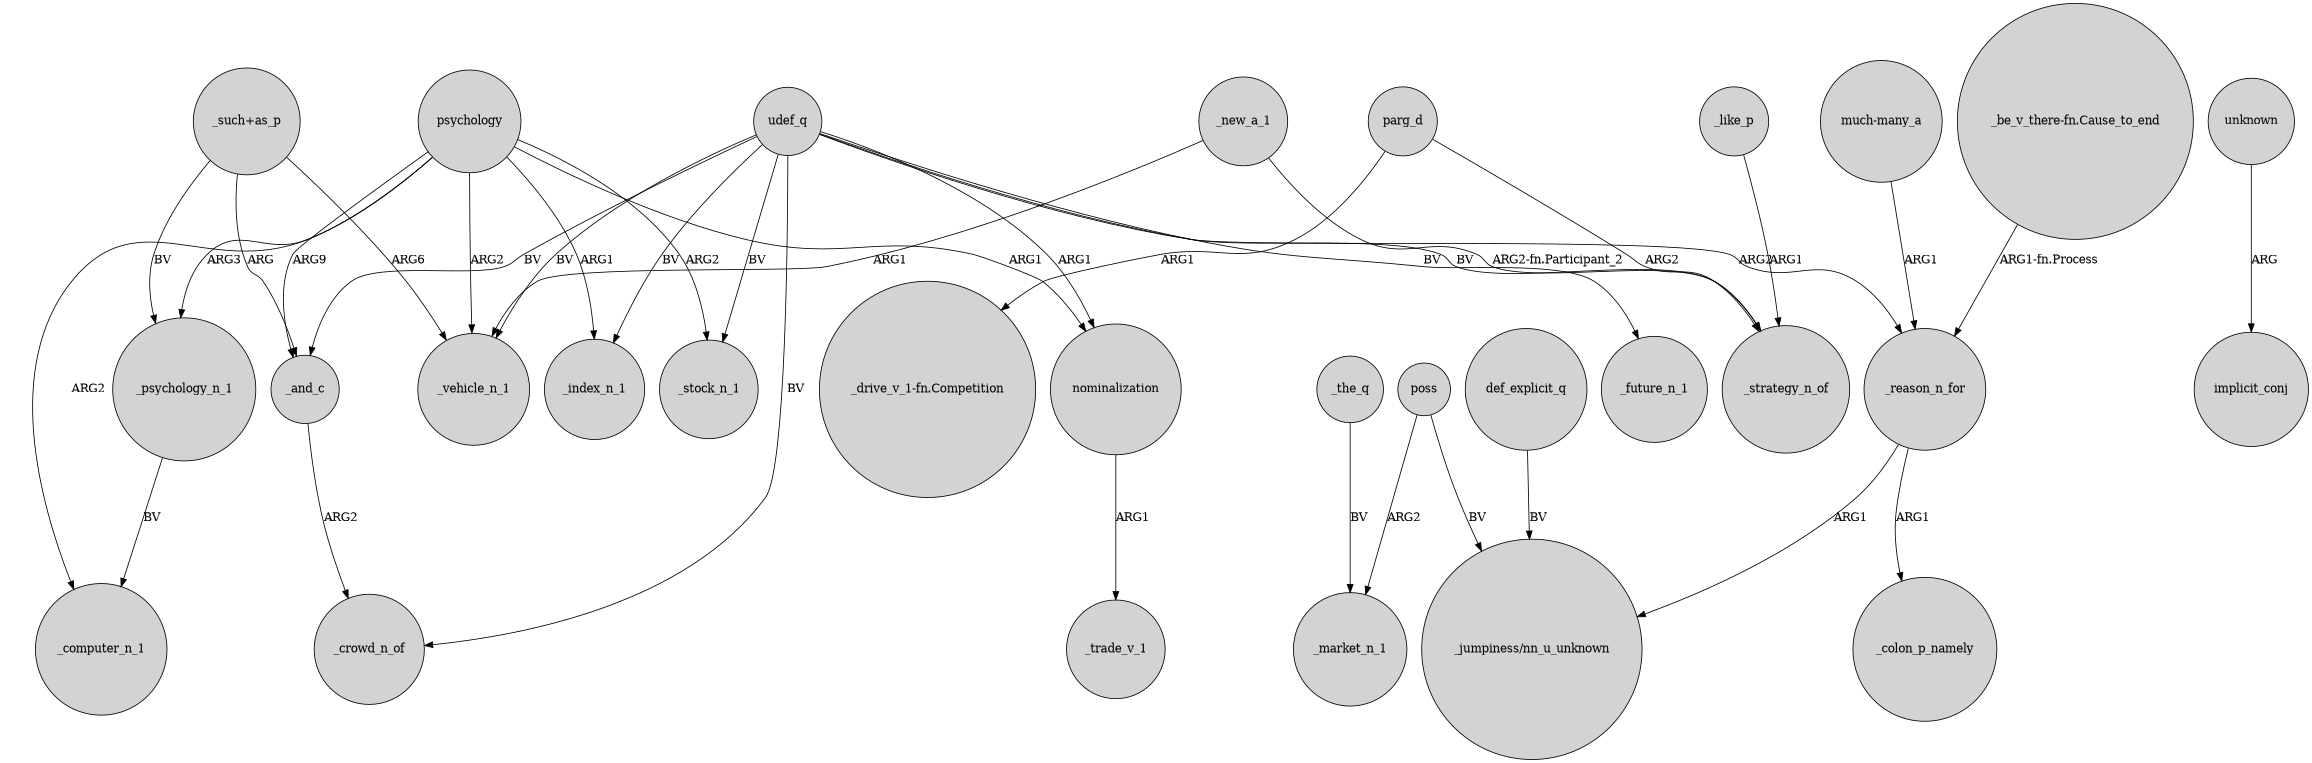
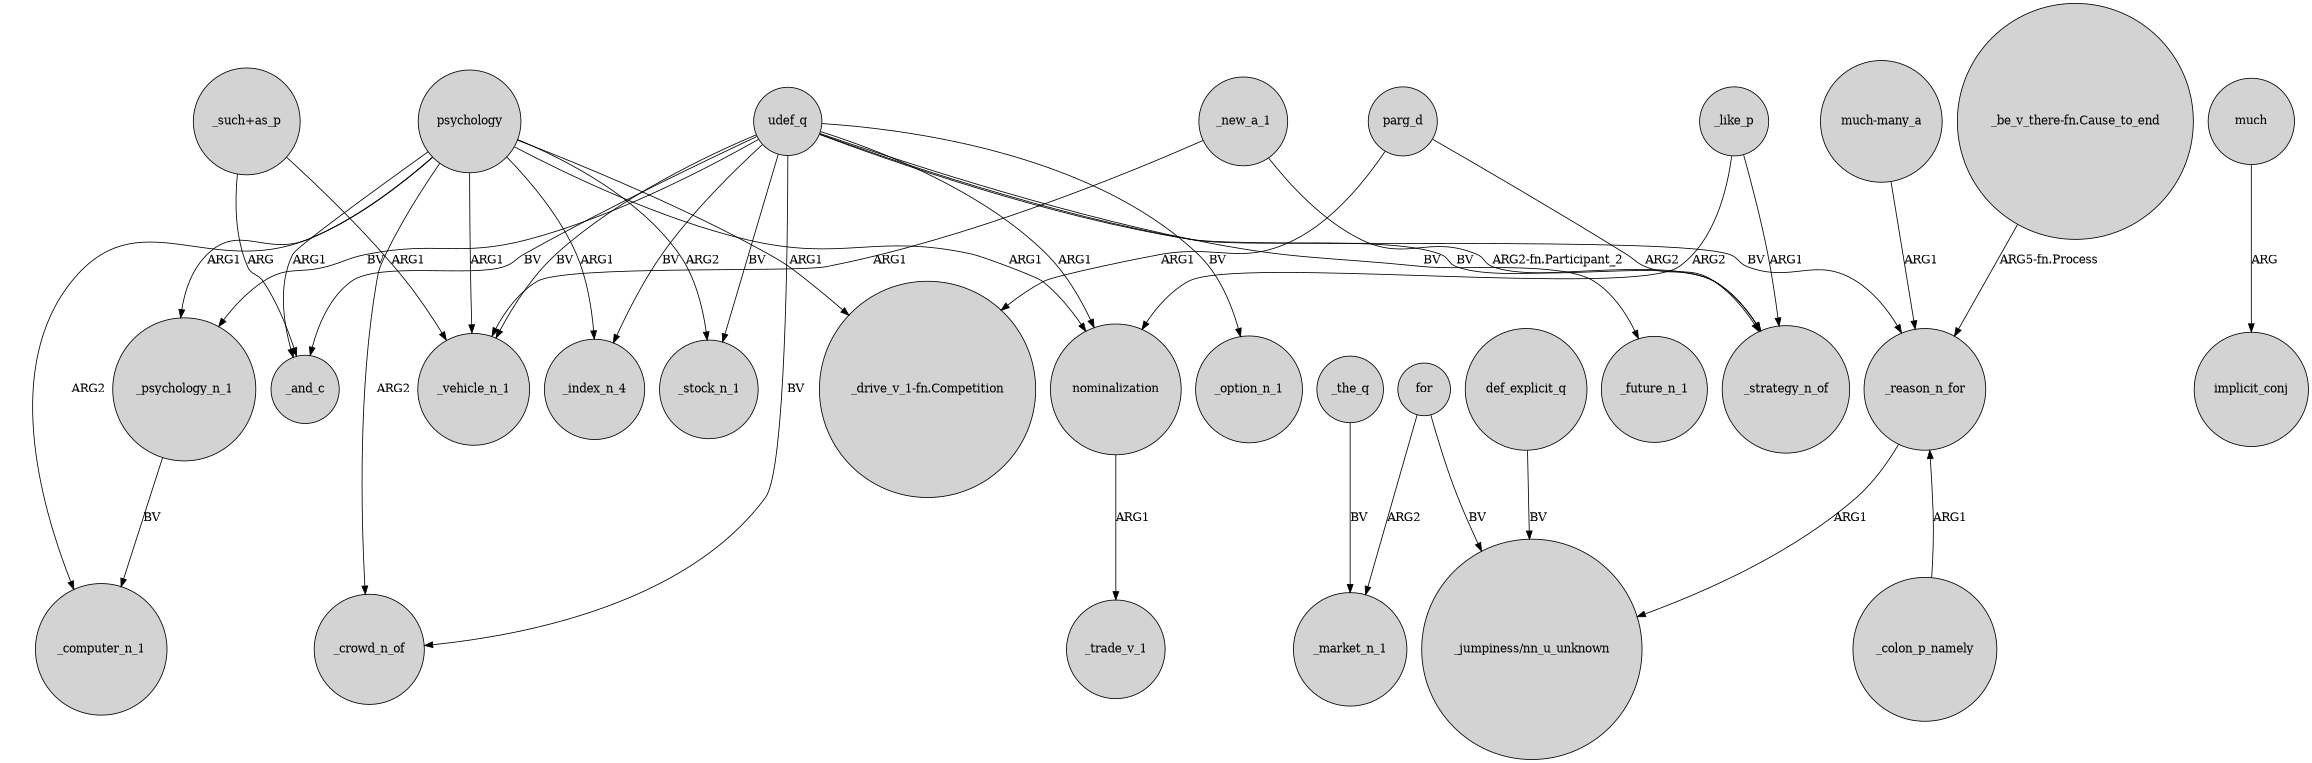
node "unknown": label "unknown" -> "much"
edge "psychology" -> "_drive_v_1-fn.Competition": added, label "ARG1"
edge "_such+as_p" -> "_psychology_n_1": now "udef_q" -> "_psychology_n_1"
edge "psychology" -> "_psychology_n_1": label "ARG3" -> "ARG1"
edge "psychology" -> "_and_c": label "ARG9" -> "ARG1"
edge "_such+as_p" -> "_vehicle_n_1": label "ARG6" -> "ARG1"
edge "psychology" -> "_vehicle_n_1": label "ARG2" -> "ARG1"
edge "udef_q" -> "_reason_n_for": label "ARG2" -> "BV"
edge "_be_v_there-fn.Cause_to_end" -> "_reason_n_for": label "ARG1-fn.Process" -> "ARG5-fn.Process"
edge "_like_p" -> "nominalization": added, label "ARG2"
node "_index_n_1": label "_index_n_1" -> "_index_n_4"
node "_option_n_1": added
node "poss": label "poss" -> "for"
edge "_and_c" -> "_crowd_n_of": now "psychology" -> "_crowd_n_of"
edge "_reason_n_for" -> "_colon_p_namely": reversed
